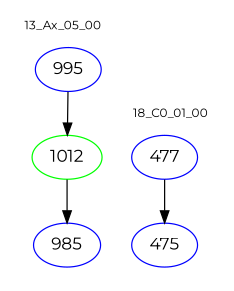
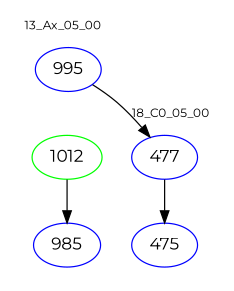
edge "995" -> "1012": now "995" -> "477"
cluster "18_C0_01_00": label "18_C0_01_00" -> "18_C0_05_00"
